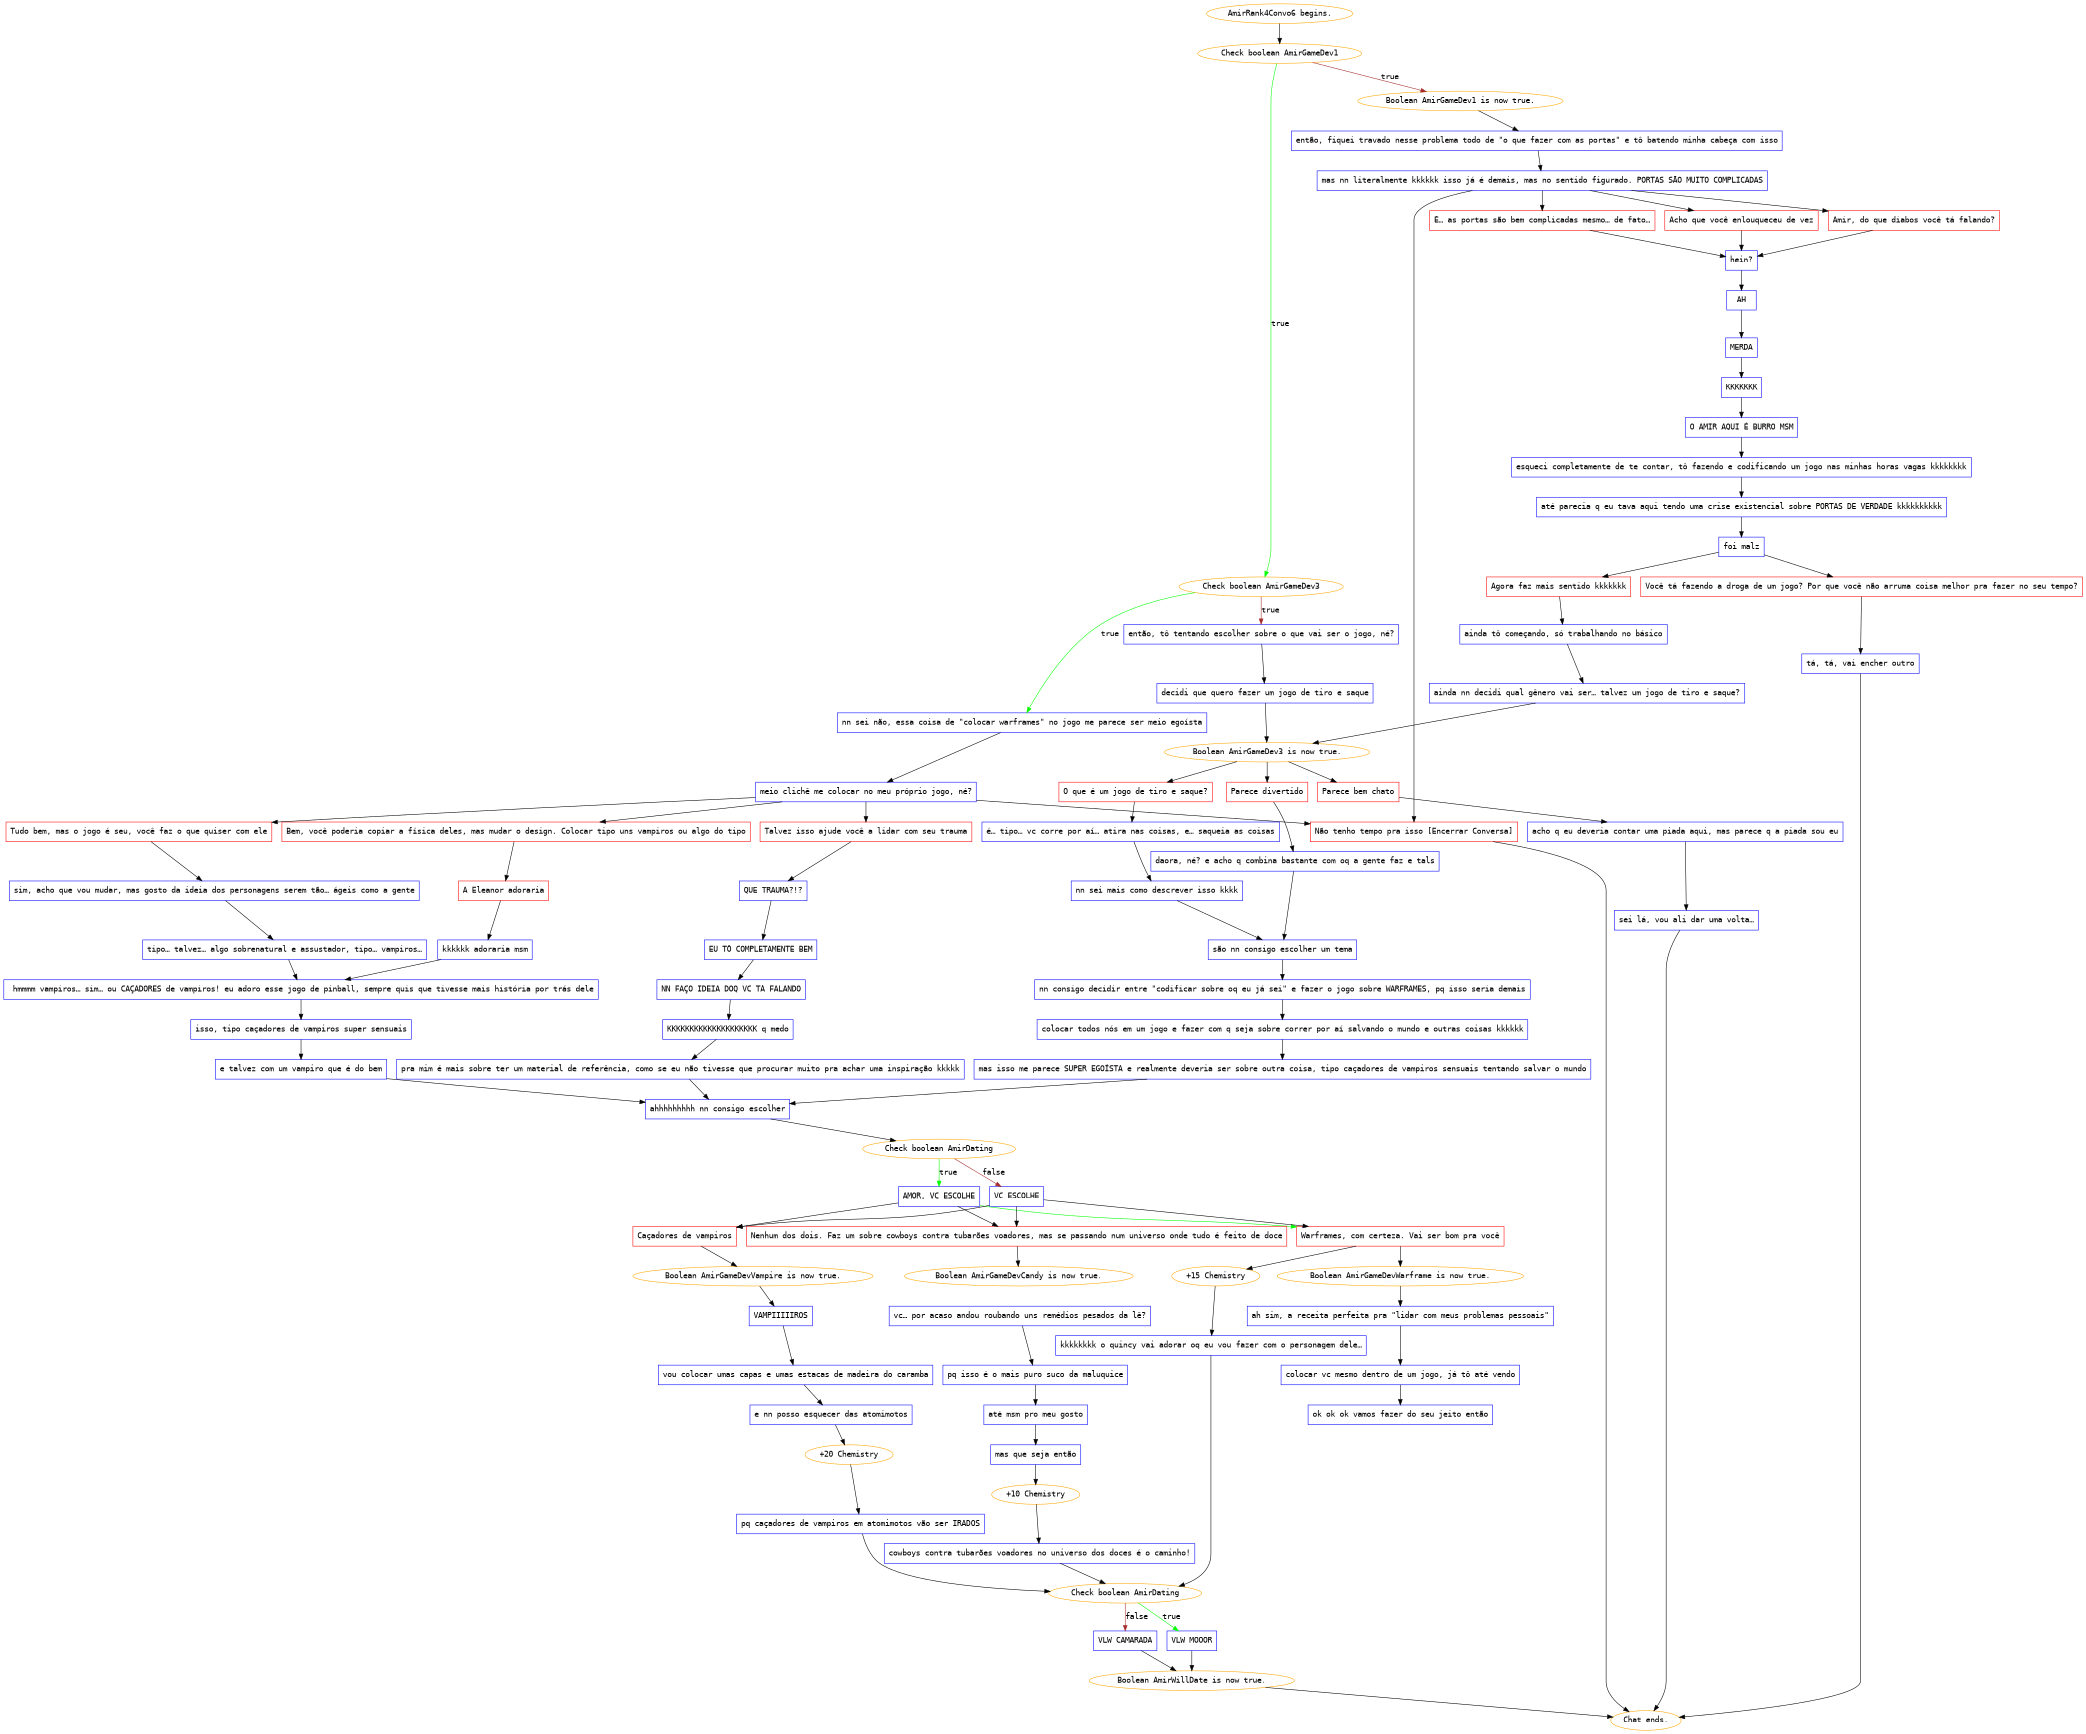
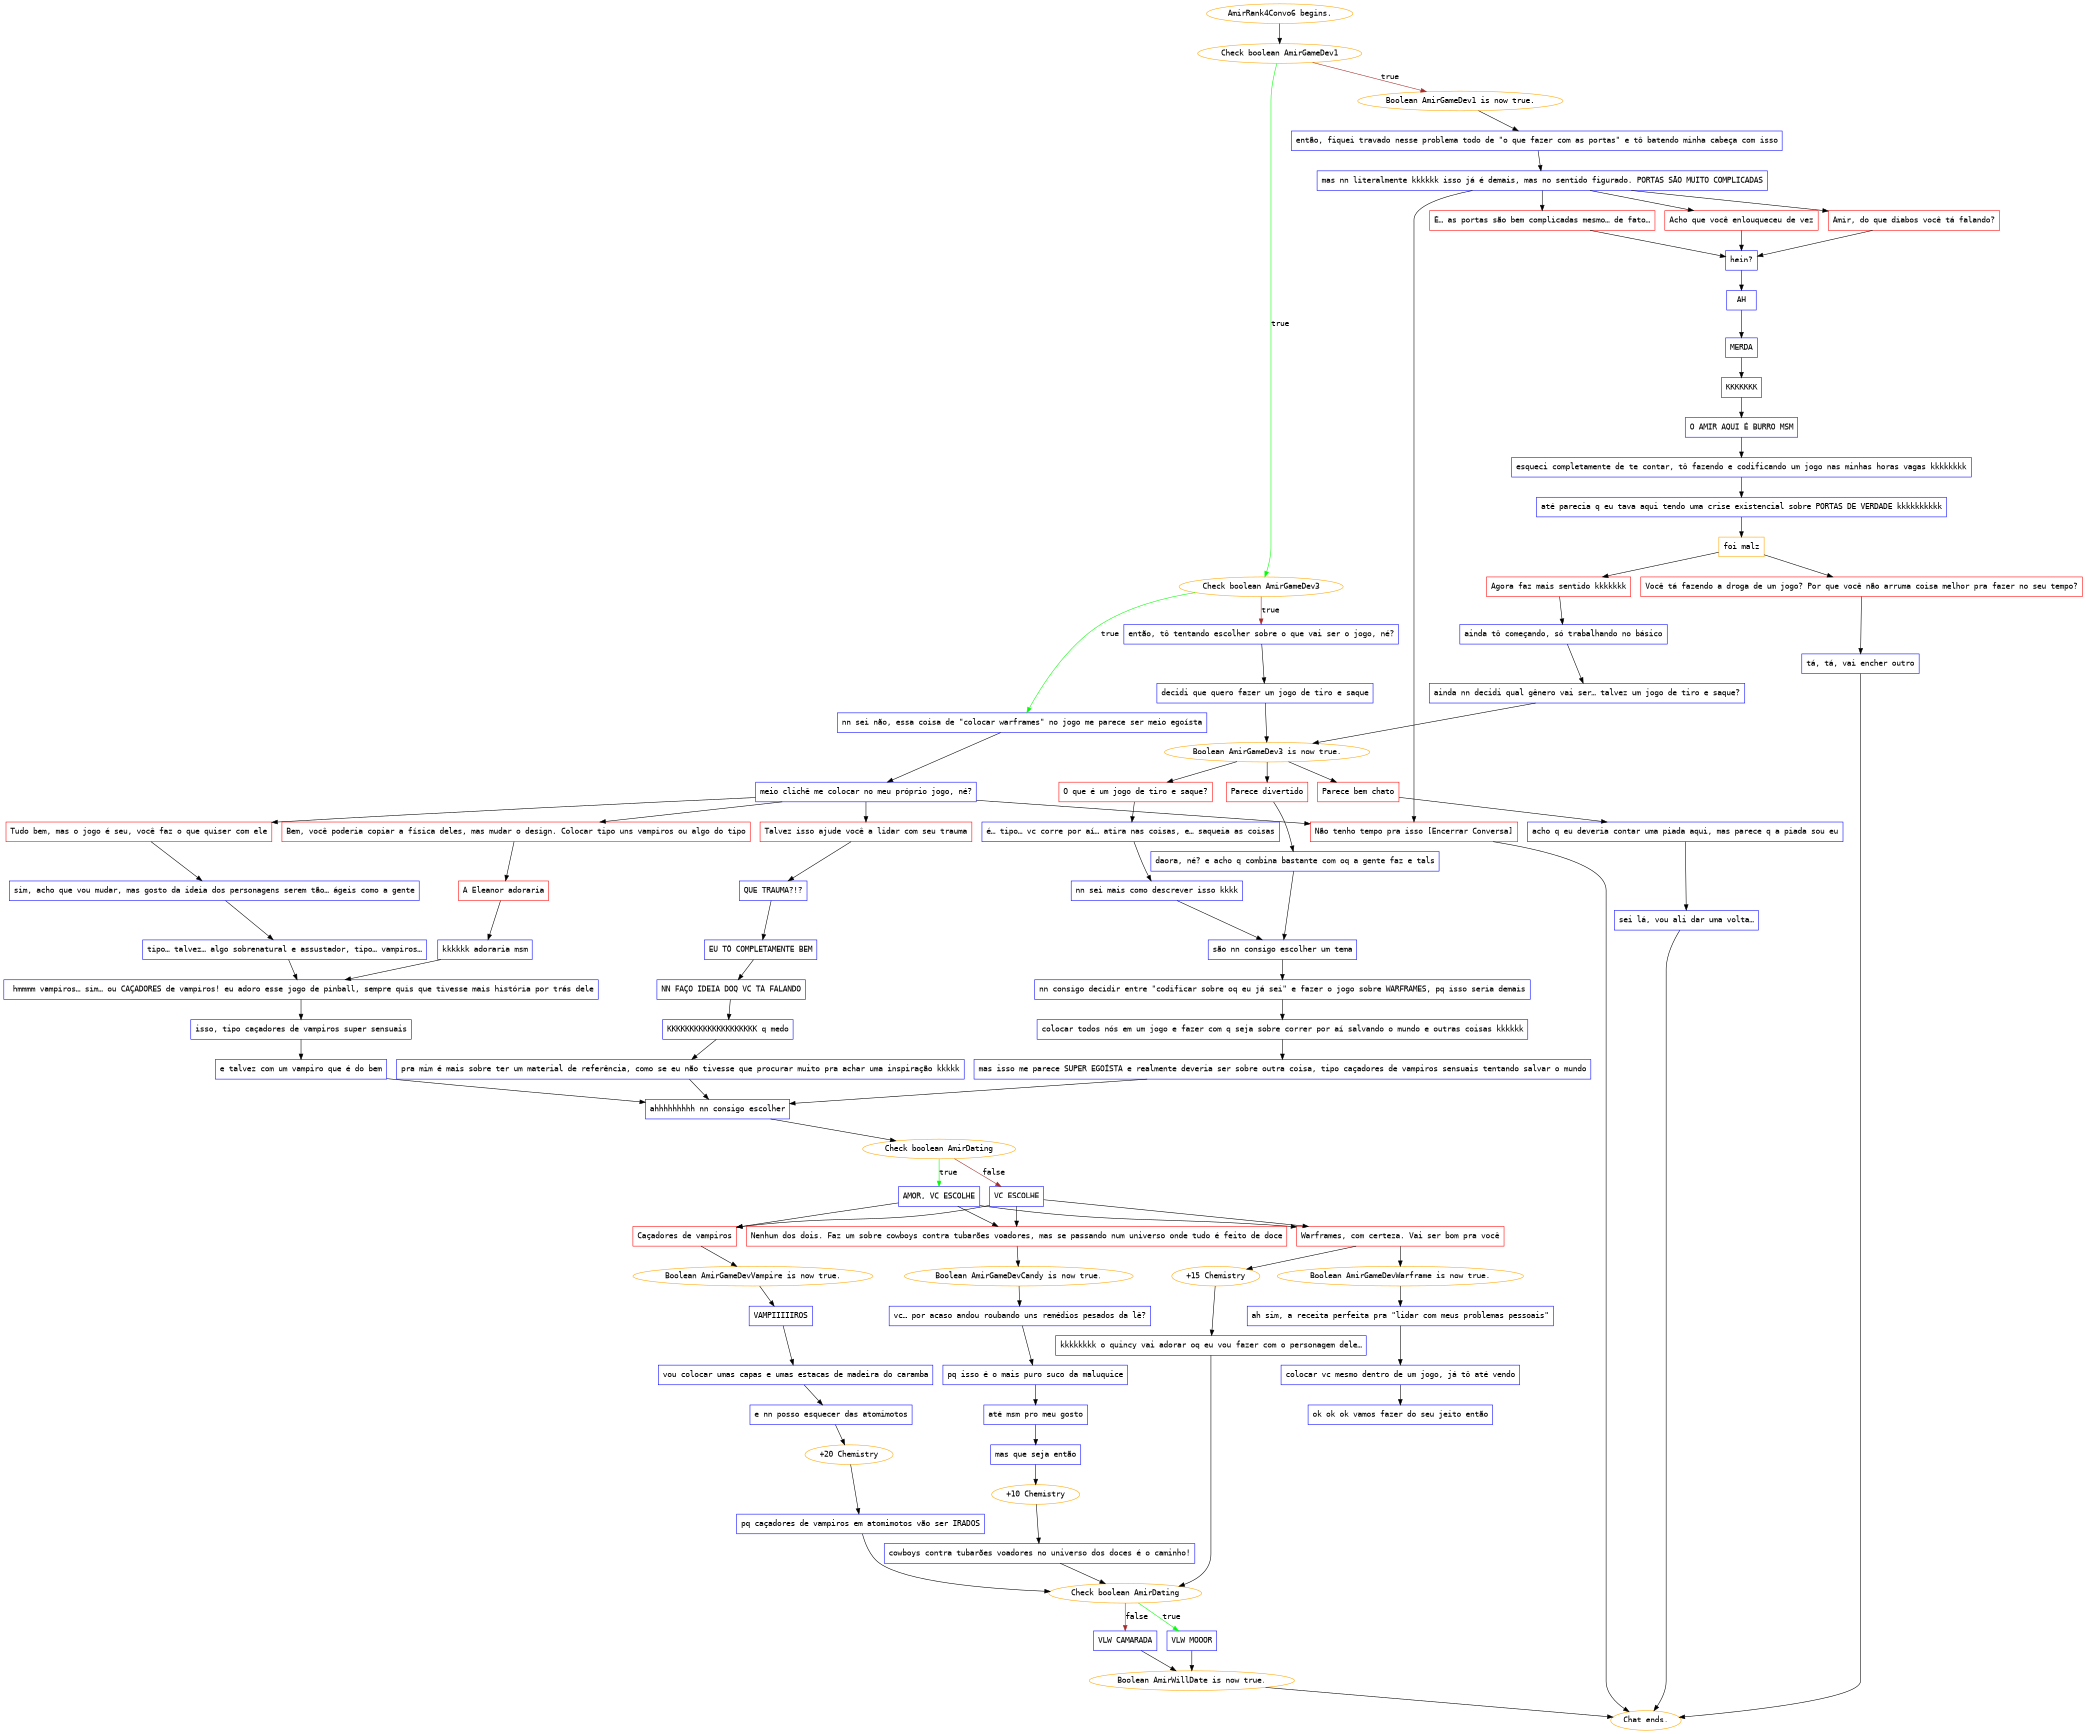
node "foi malz": color blue -> orange
edge "AMOR, VC ESCOLHE" -> "Warframes, com certeza. Vai ser bom pra você": color green -> black
edge "Boolean AmirGameDevCandy is now true." -> "vc… por acaso andou roubando uns remédios pesados da lê?": added
